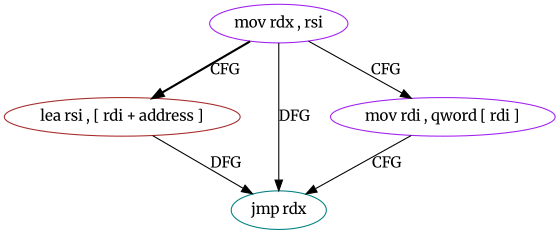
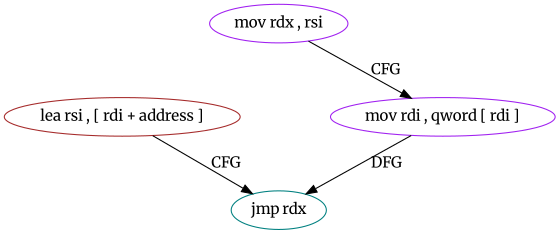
edge "mov rdx , rsi" -> "lea rsi , [ rdi + address ]": removed, label "CFG"
edge "mov rdx , rsi" -> "jmp rdx": removed, label "DFG"
edge "lea rsi , [ rdi + address ]" -> "jmp rdx": label "DFG" -> "CFG"
edge "mov rdi , qword [ rdi ]" -> "jmp rdx": label "CFG" -> "DFG"
